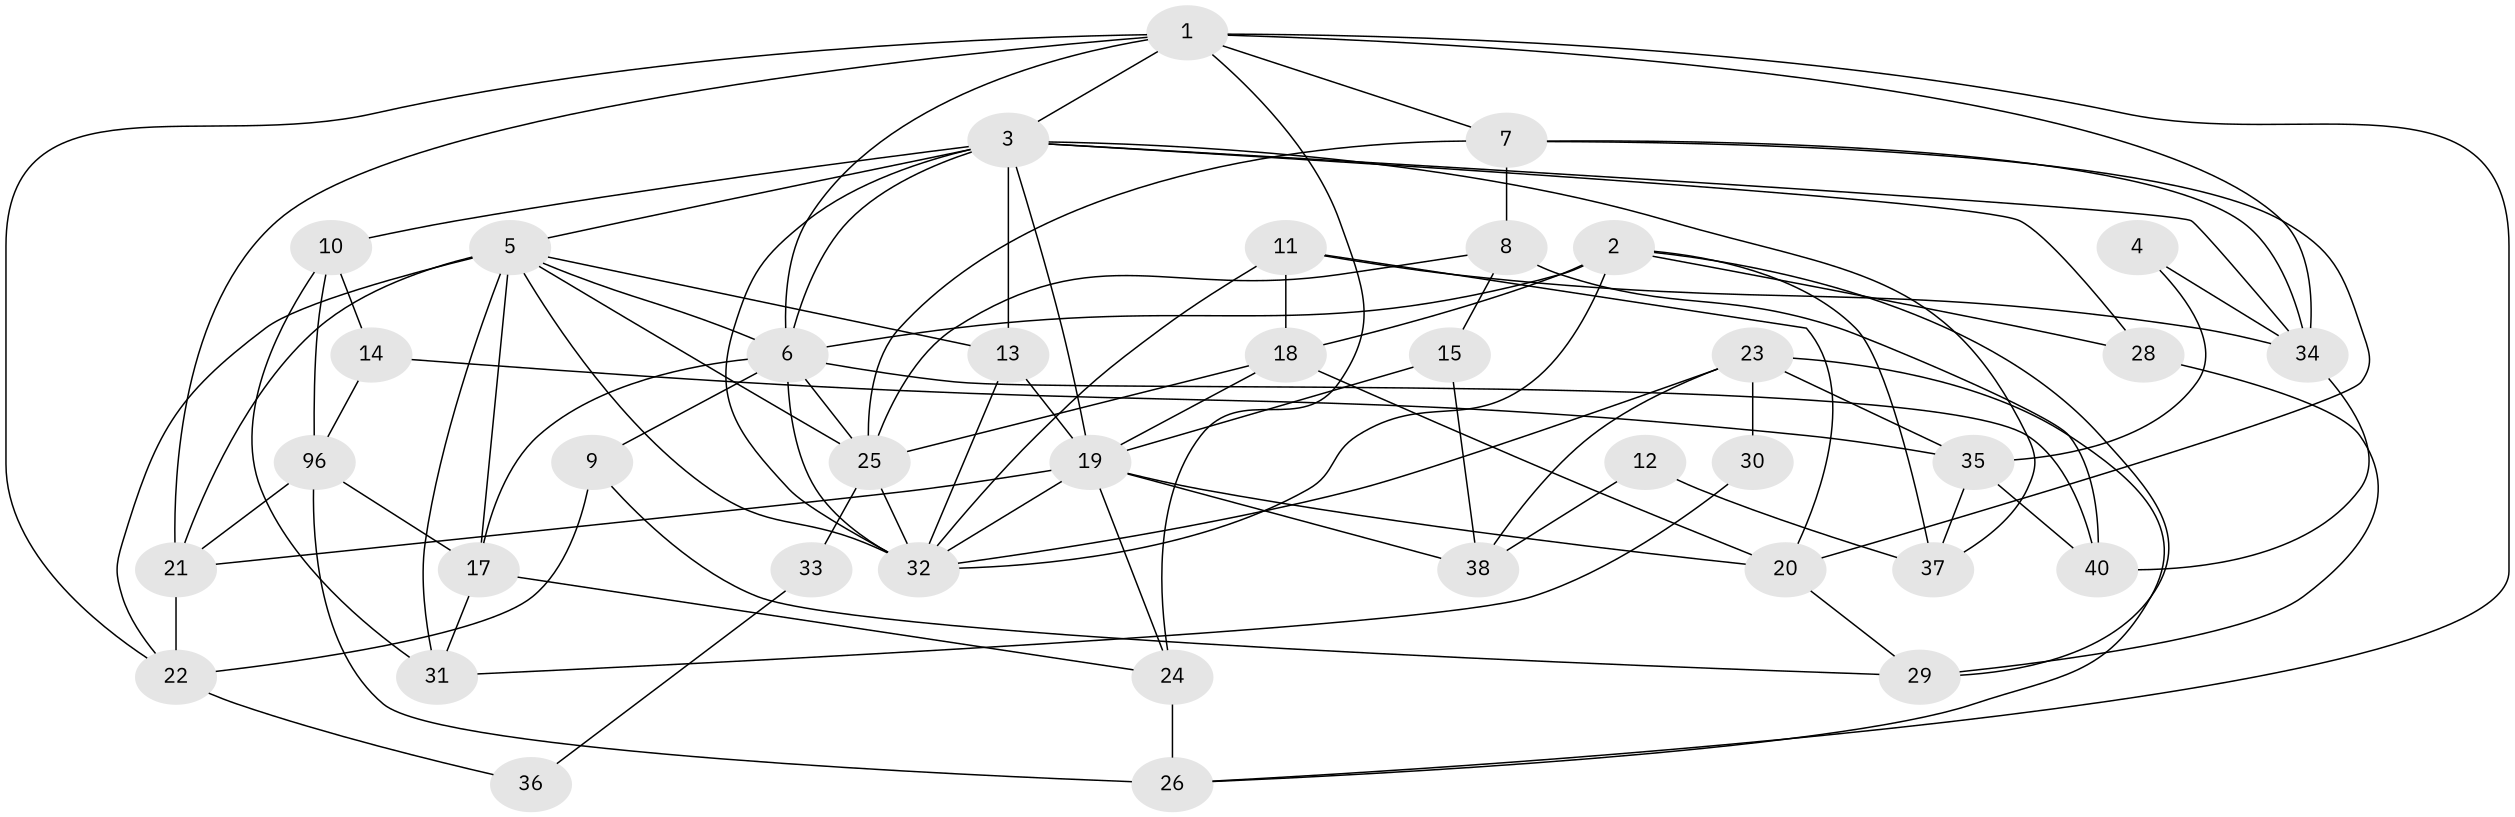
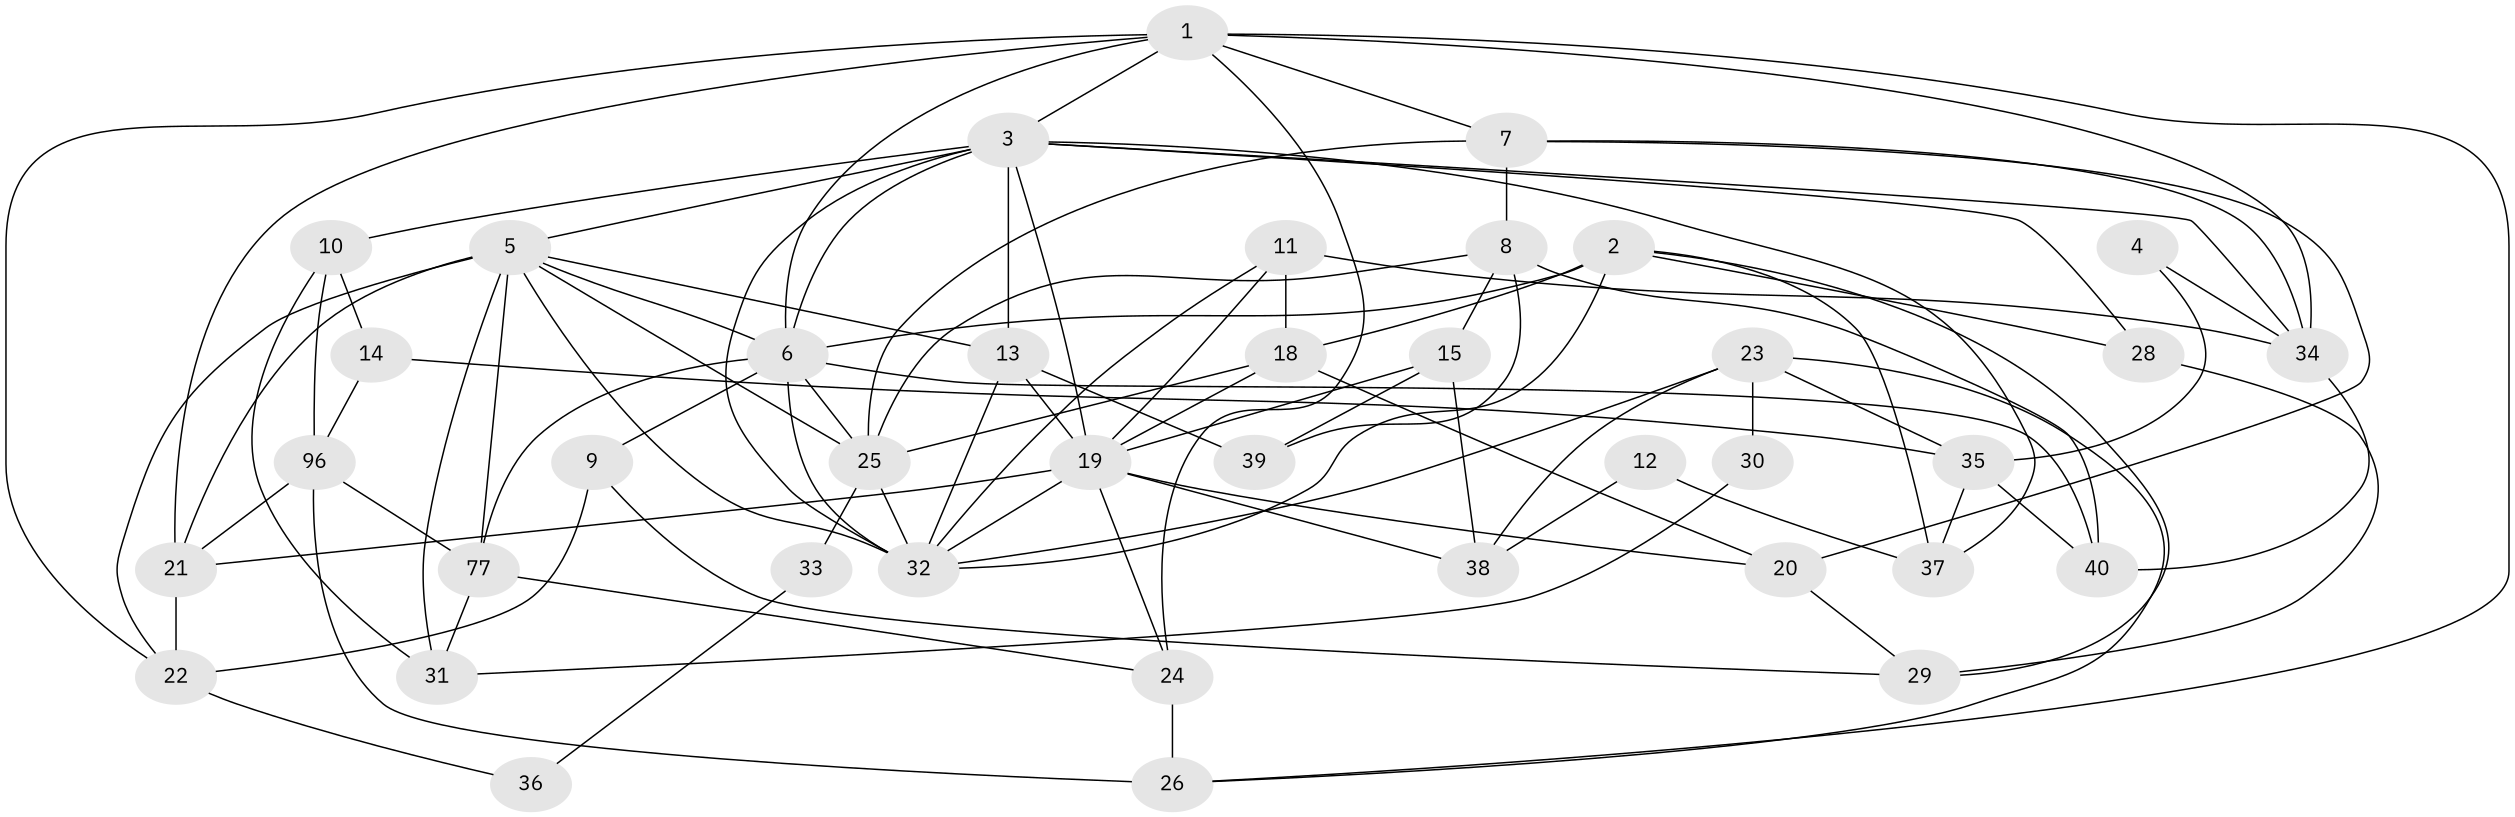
edge "11" -- "20": now "11" -- "19"
node "39": added
node "17": label "17" -> "77"
